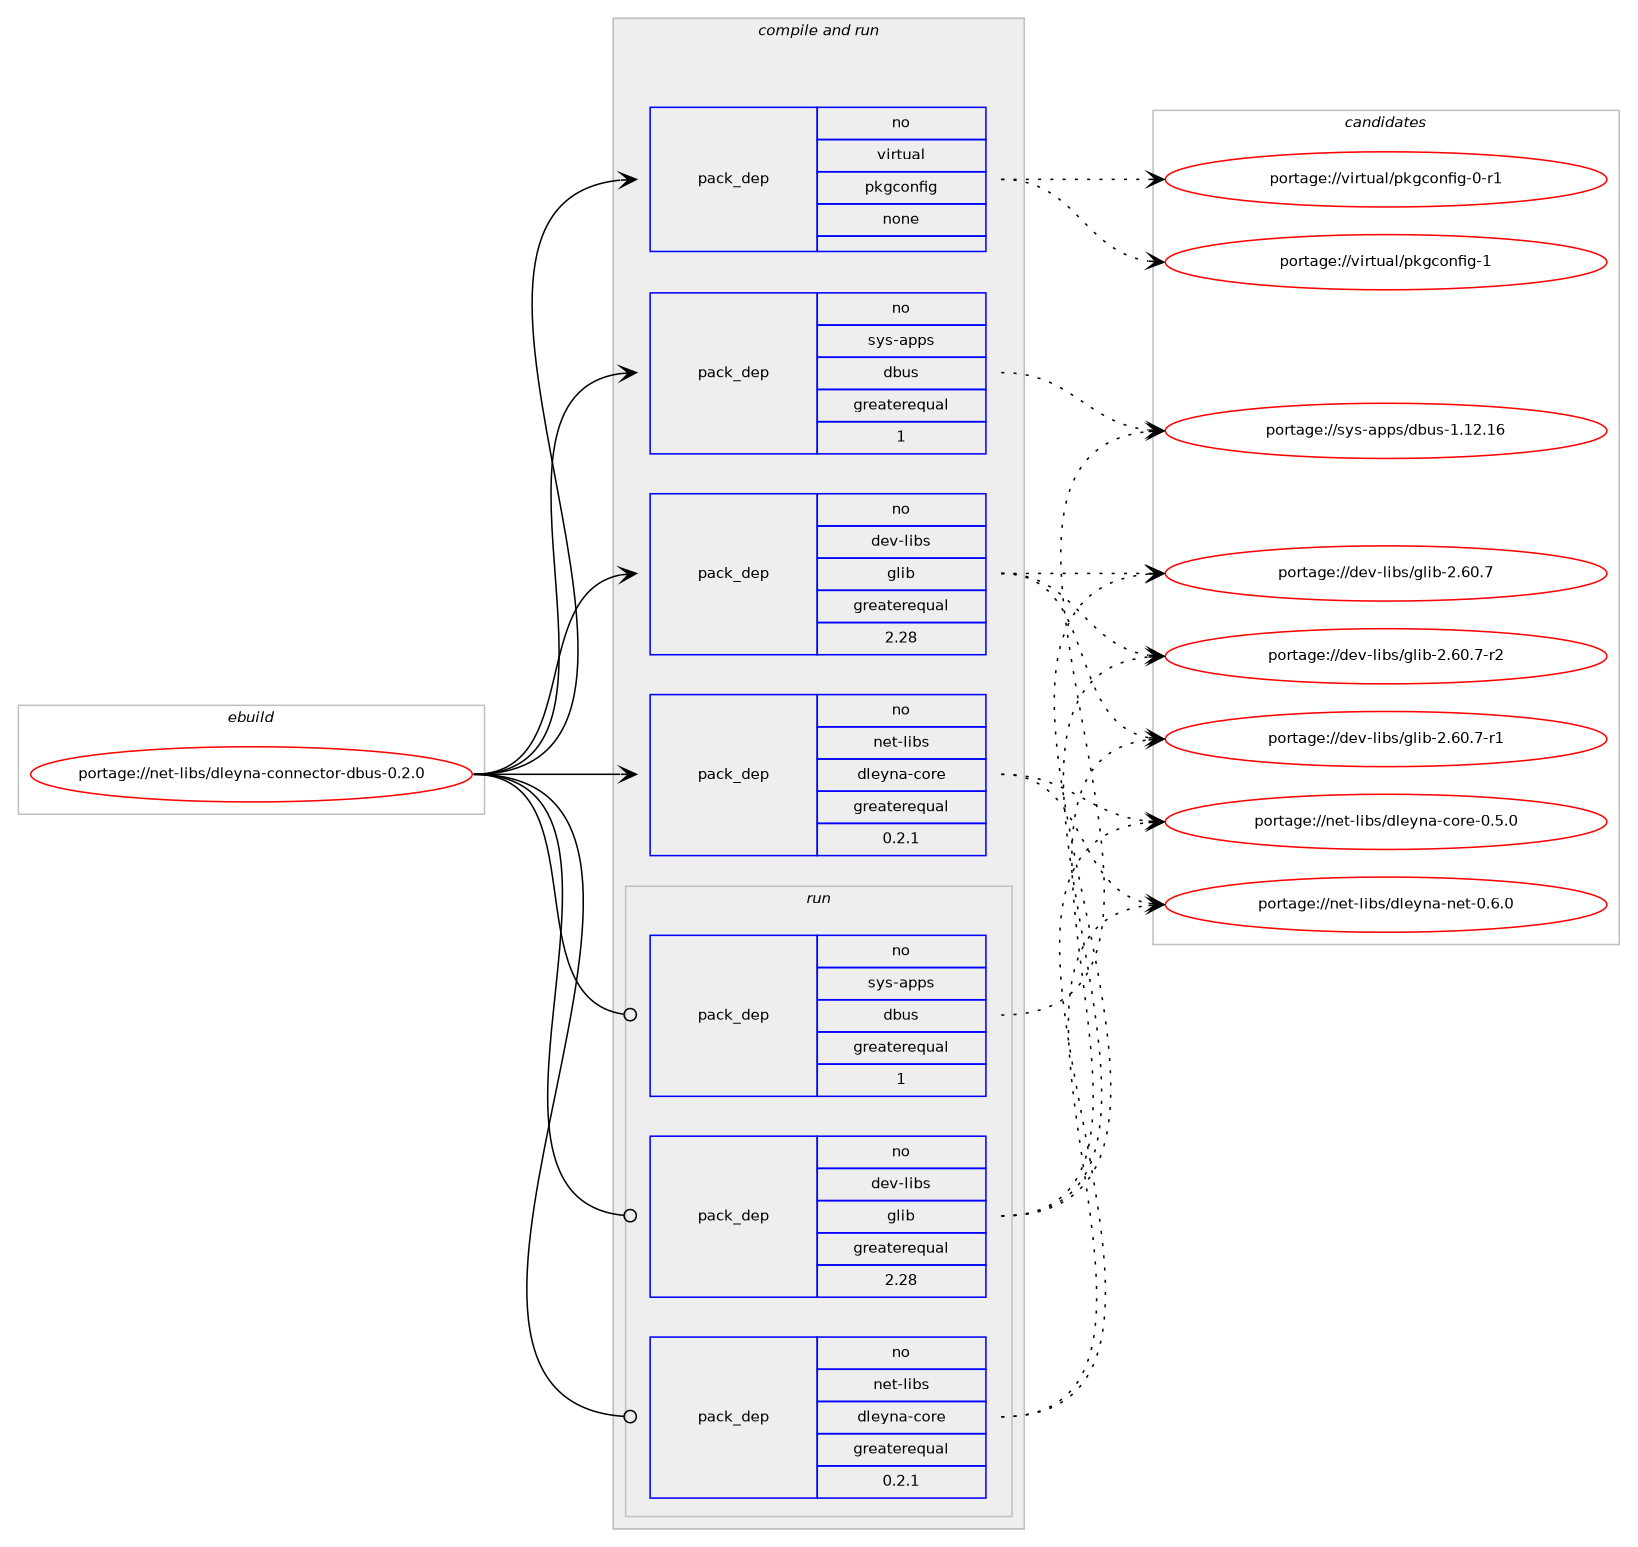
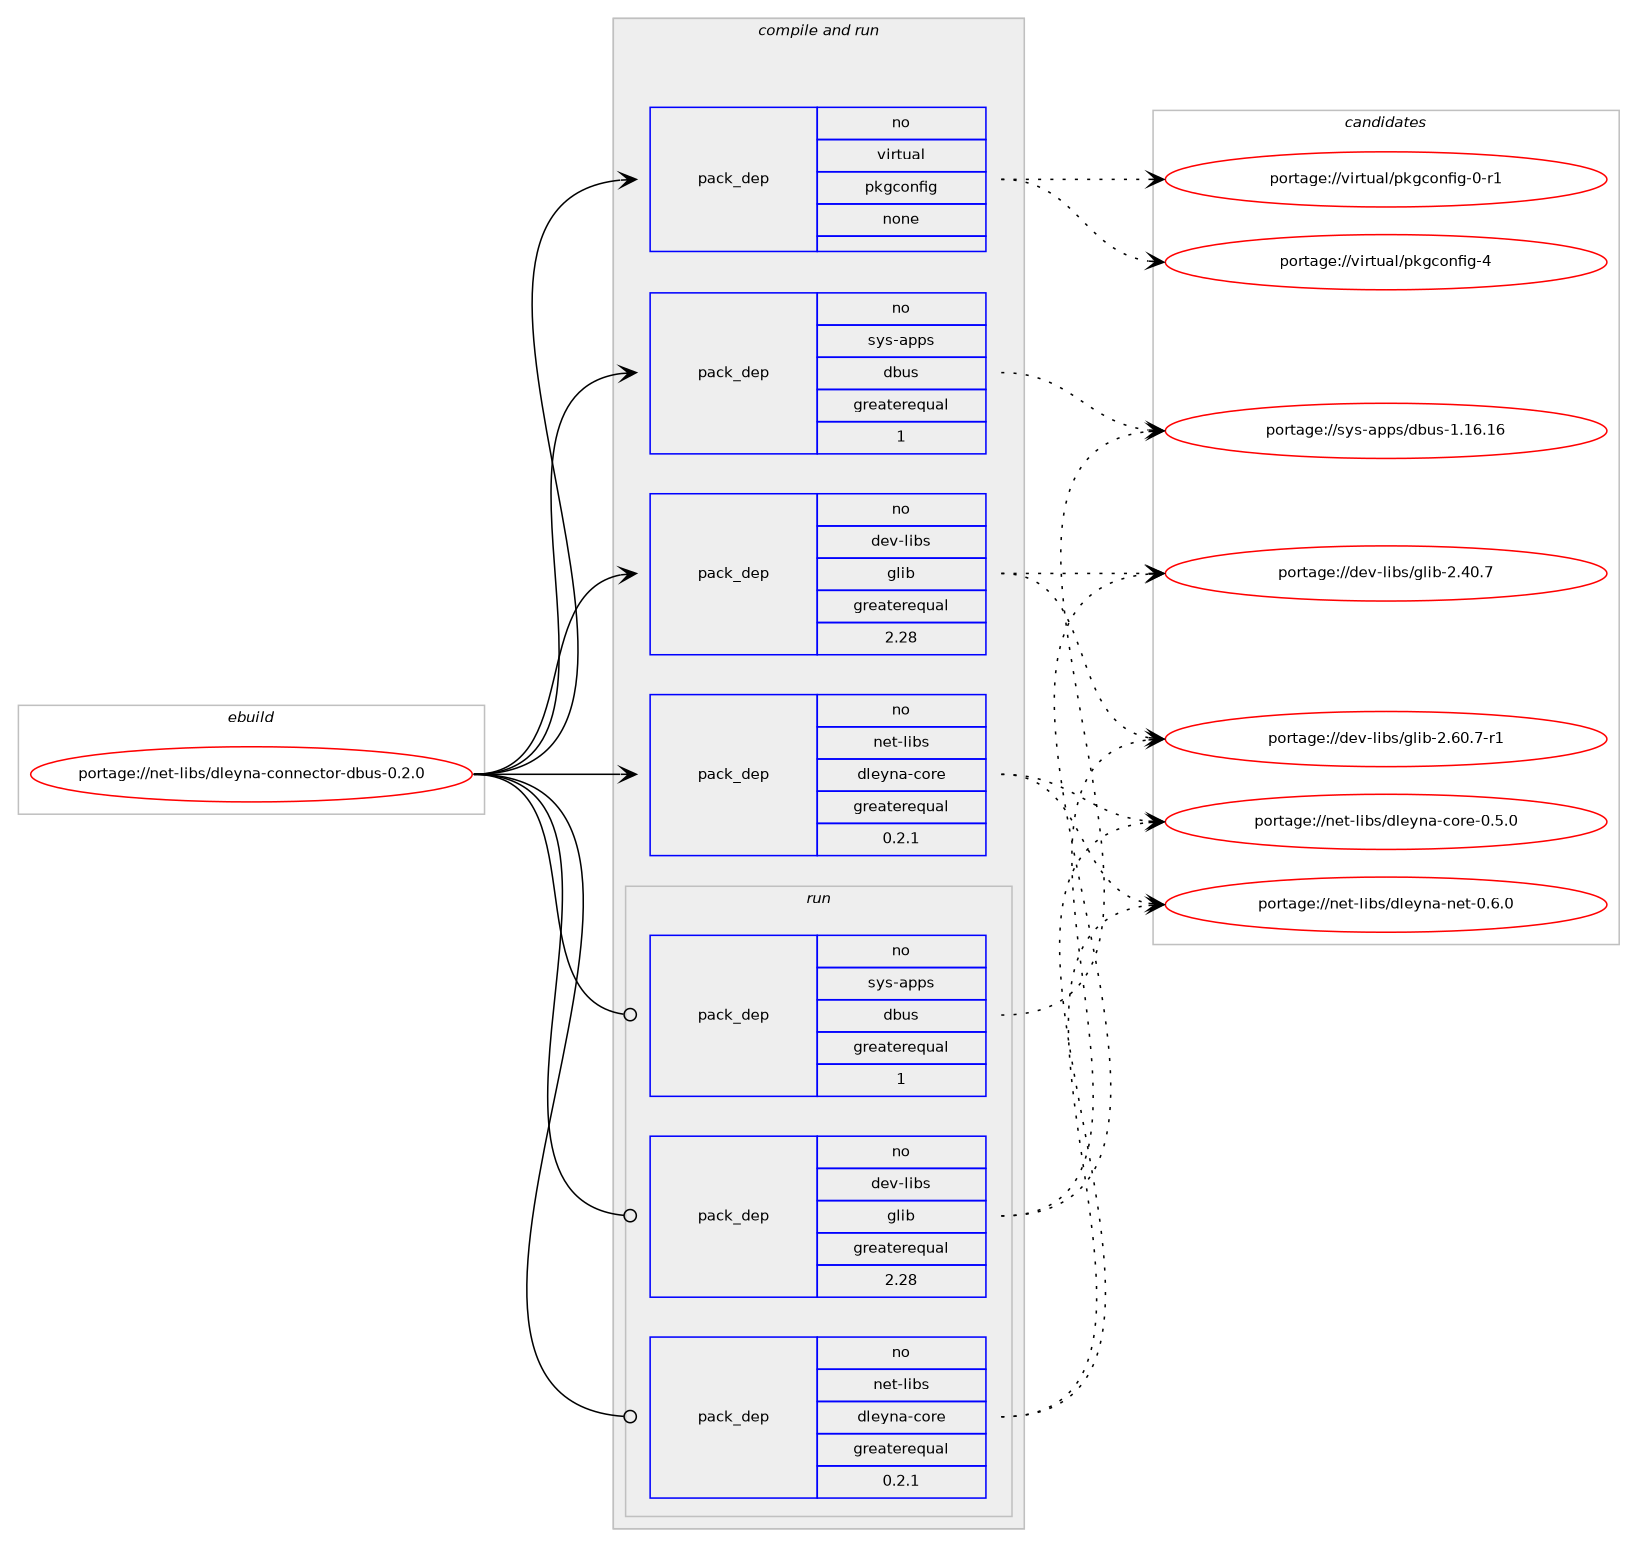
node "portage://virtual/pkgconfig-1": label "portage://virtual/pkgconfig-1" -> "portage://virtual/pkgconfig-4"
node "portage://sys-apps/dbus-1.12.16": label "portage://sys-apps/dbus-1.12.16" -> "portage://sys-apps/dbus-1.16.16"
node "portage://dev-libs/glib-2.60.7": label "portage://dev-libs/glib-2.60.7" -> "portage://dev-libs/glib-2.40.7"
node "portage://dev-libs/glib-2.60.7-r2": removed
